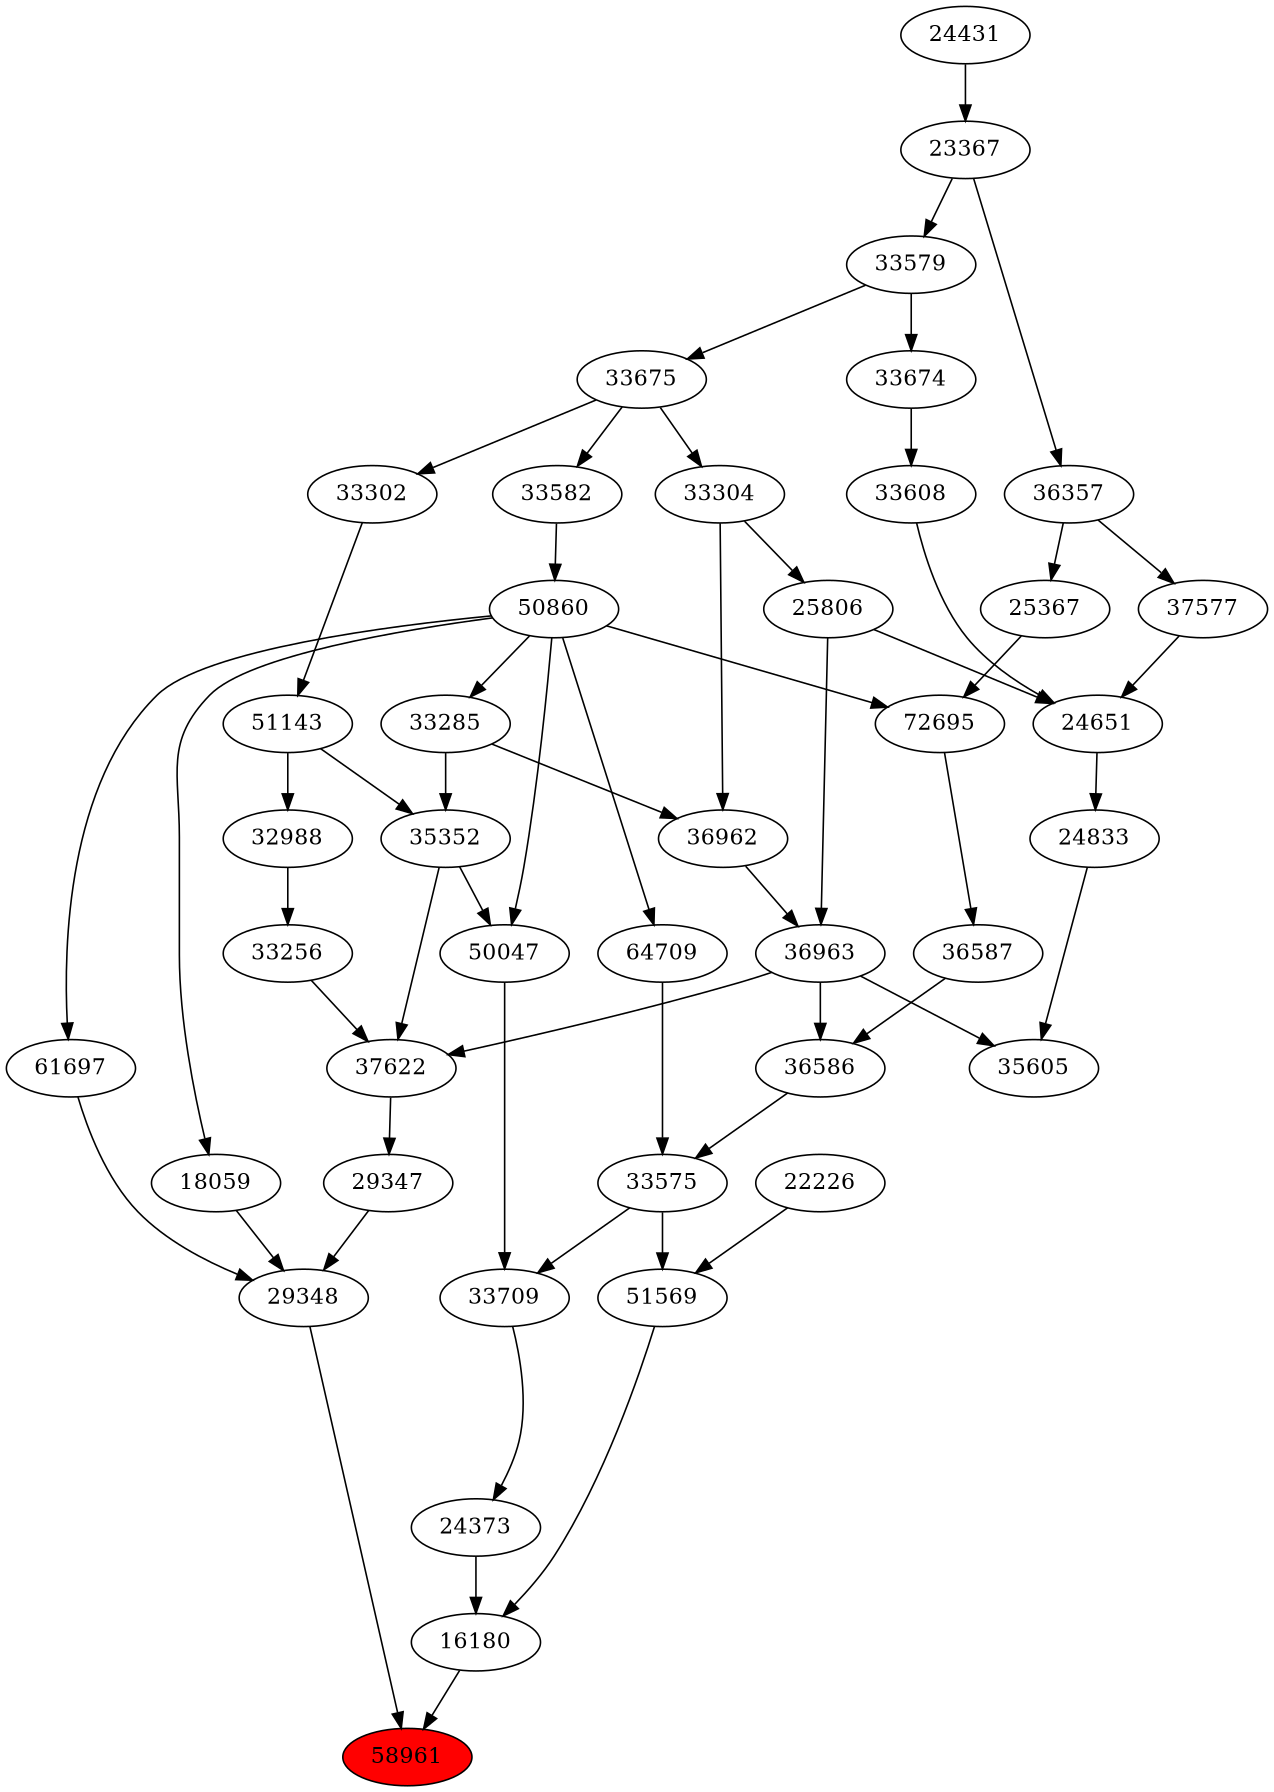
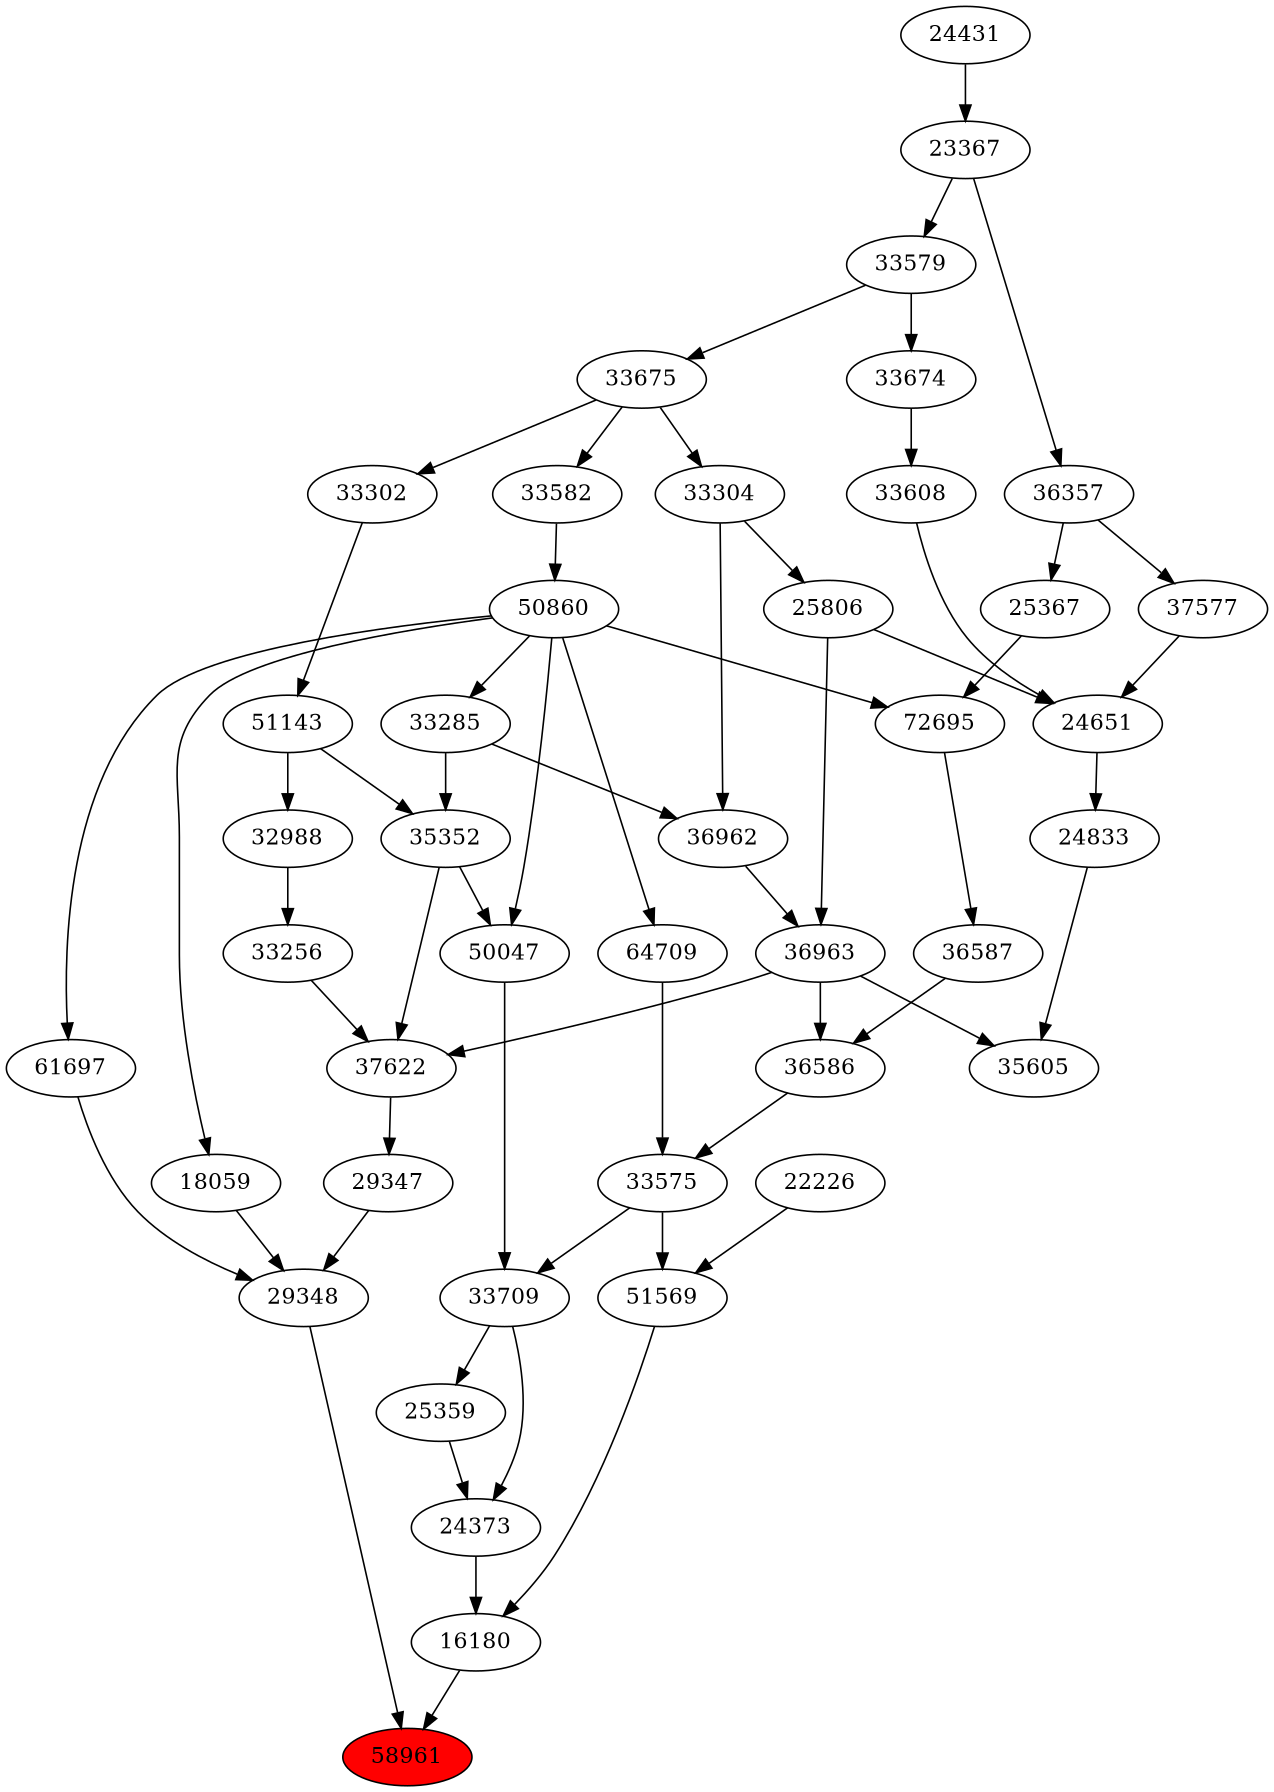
node "25359": added
